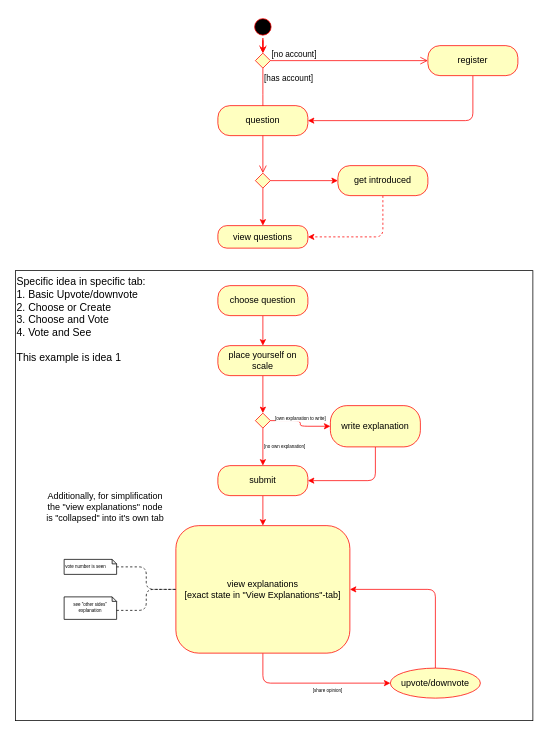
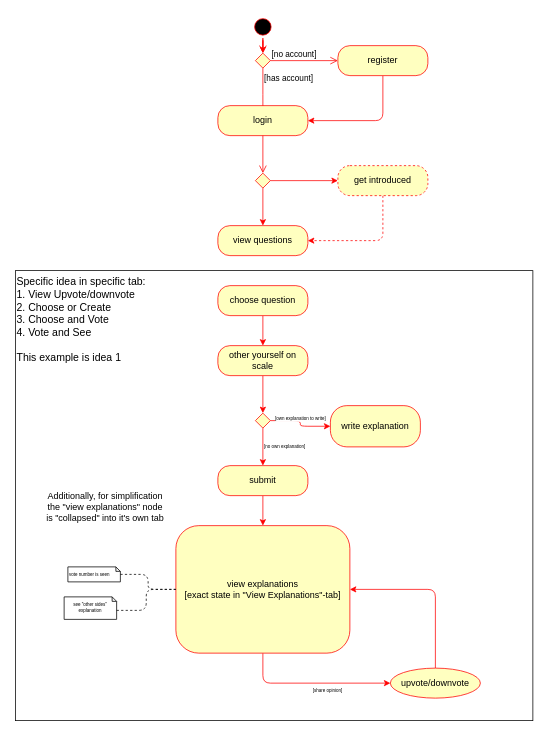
node "register": moved (473, 60) -> (383, 60)
node "question": label "question" -> "login"
node "get introduced": style solid -> dashed
node "view questions": size 90x23 -> 90x30
node "Specific idea in specific tab: 1. Basic Upvote/downvote 2. Choose or Create 3. Choose and Vote 4. Vote and See This example is idea 1": label "Specific idea in specific tab: 1. Basic Upvote/downvote 2. Choose or Create 3. Choose and Vote 4. Vote and See This example is idea 1" -> "Specific idea in specific tab: 1. View Upvote/downvote 2. Choose or Create 3. Choose and Vote 4. Vote and See This example is idea 1"
node "place yourself on scale": label "place yourself on scale" -> "other yourself on scale"
edge "write explanation" -> "submit": removed
node "vote number is seen": moved (90, 567) -> (94, 574)
